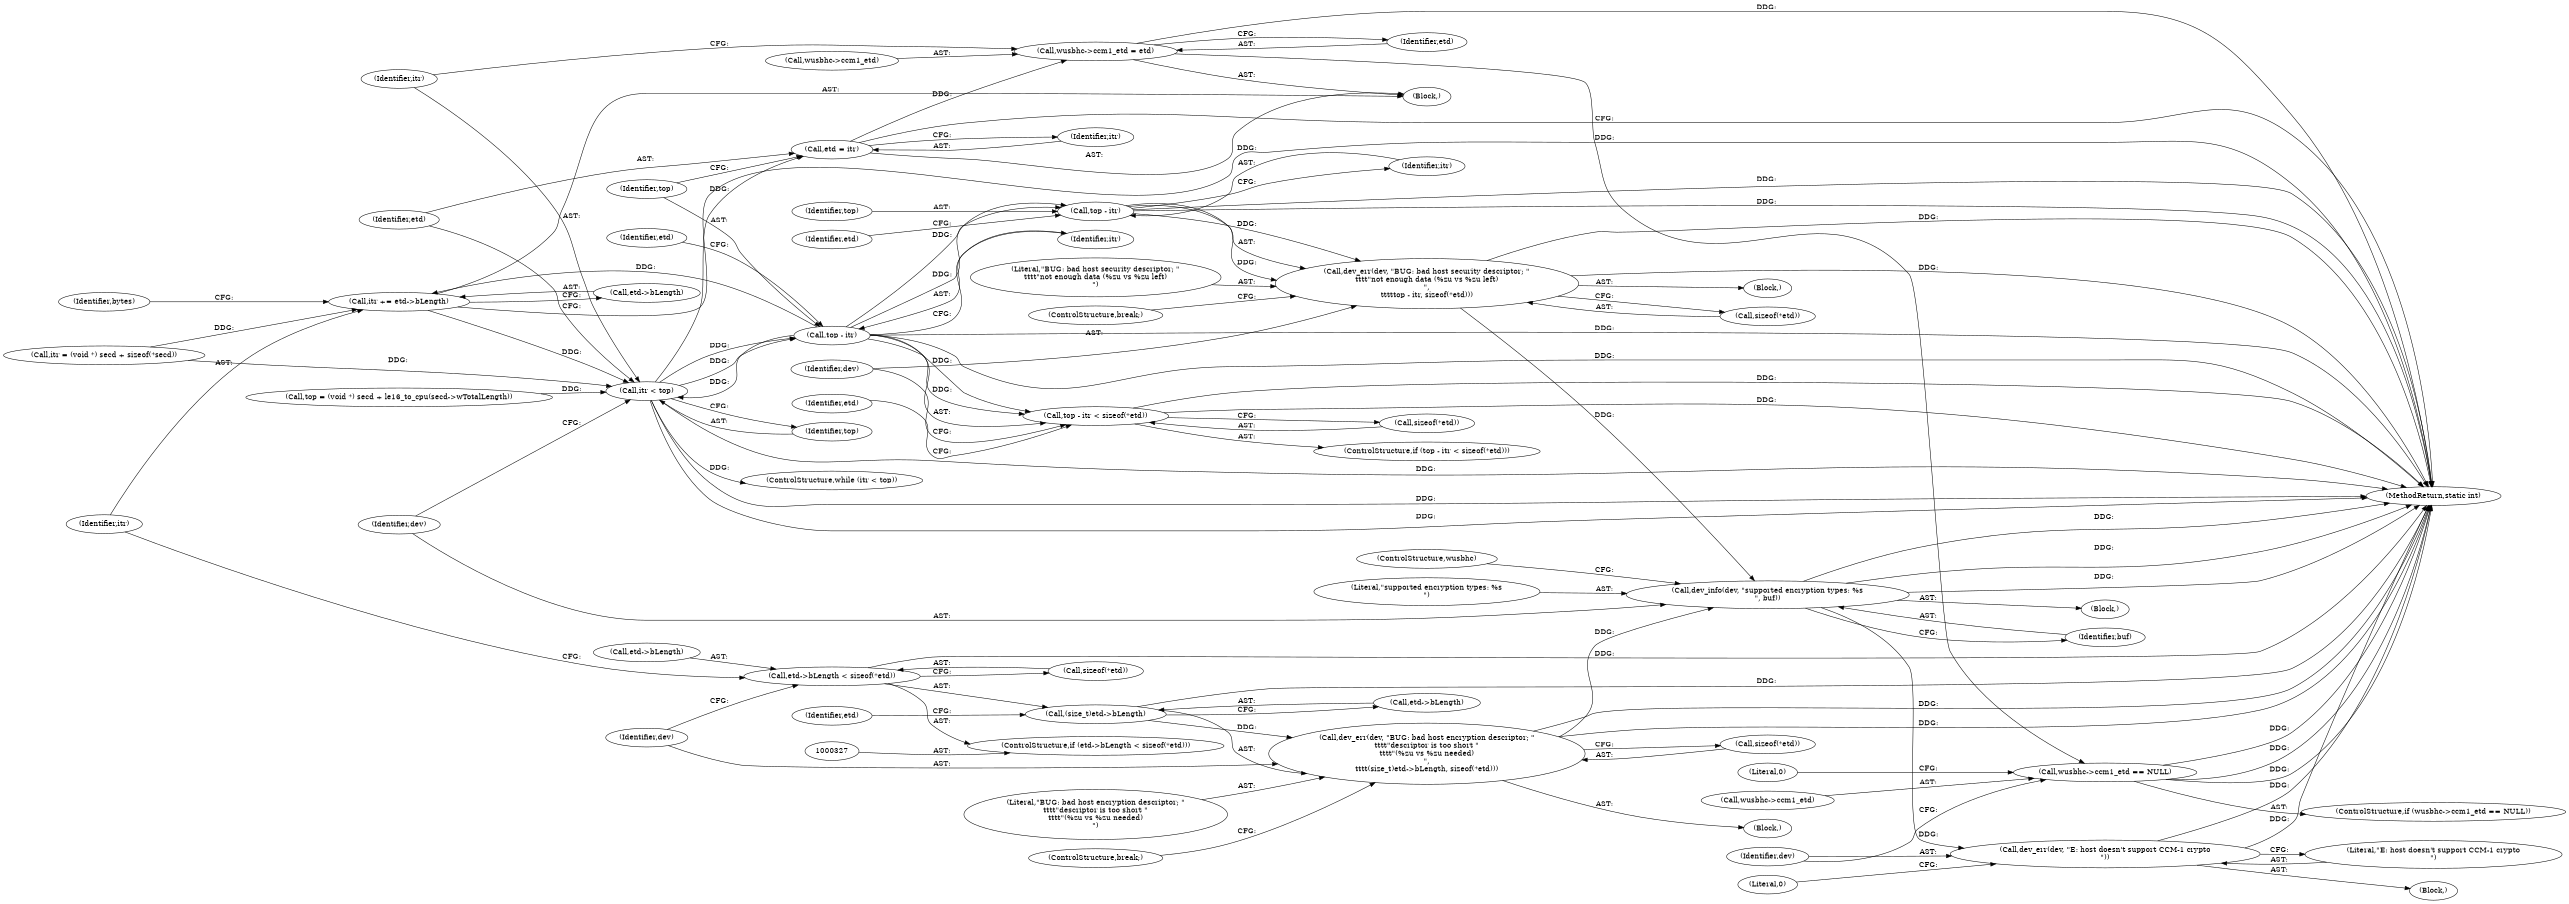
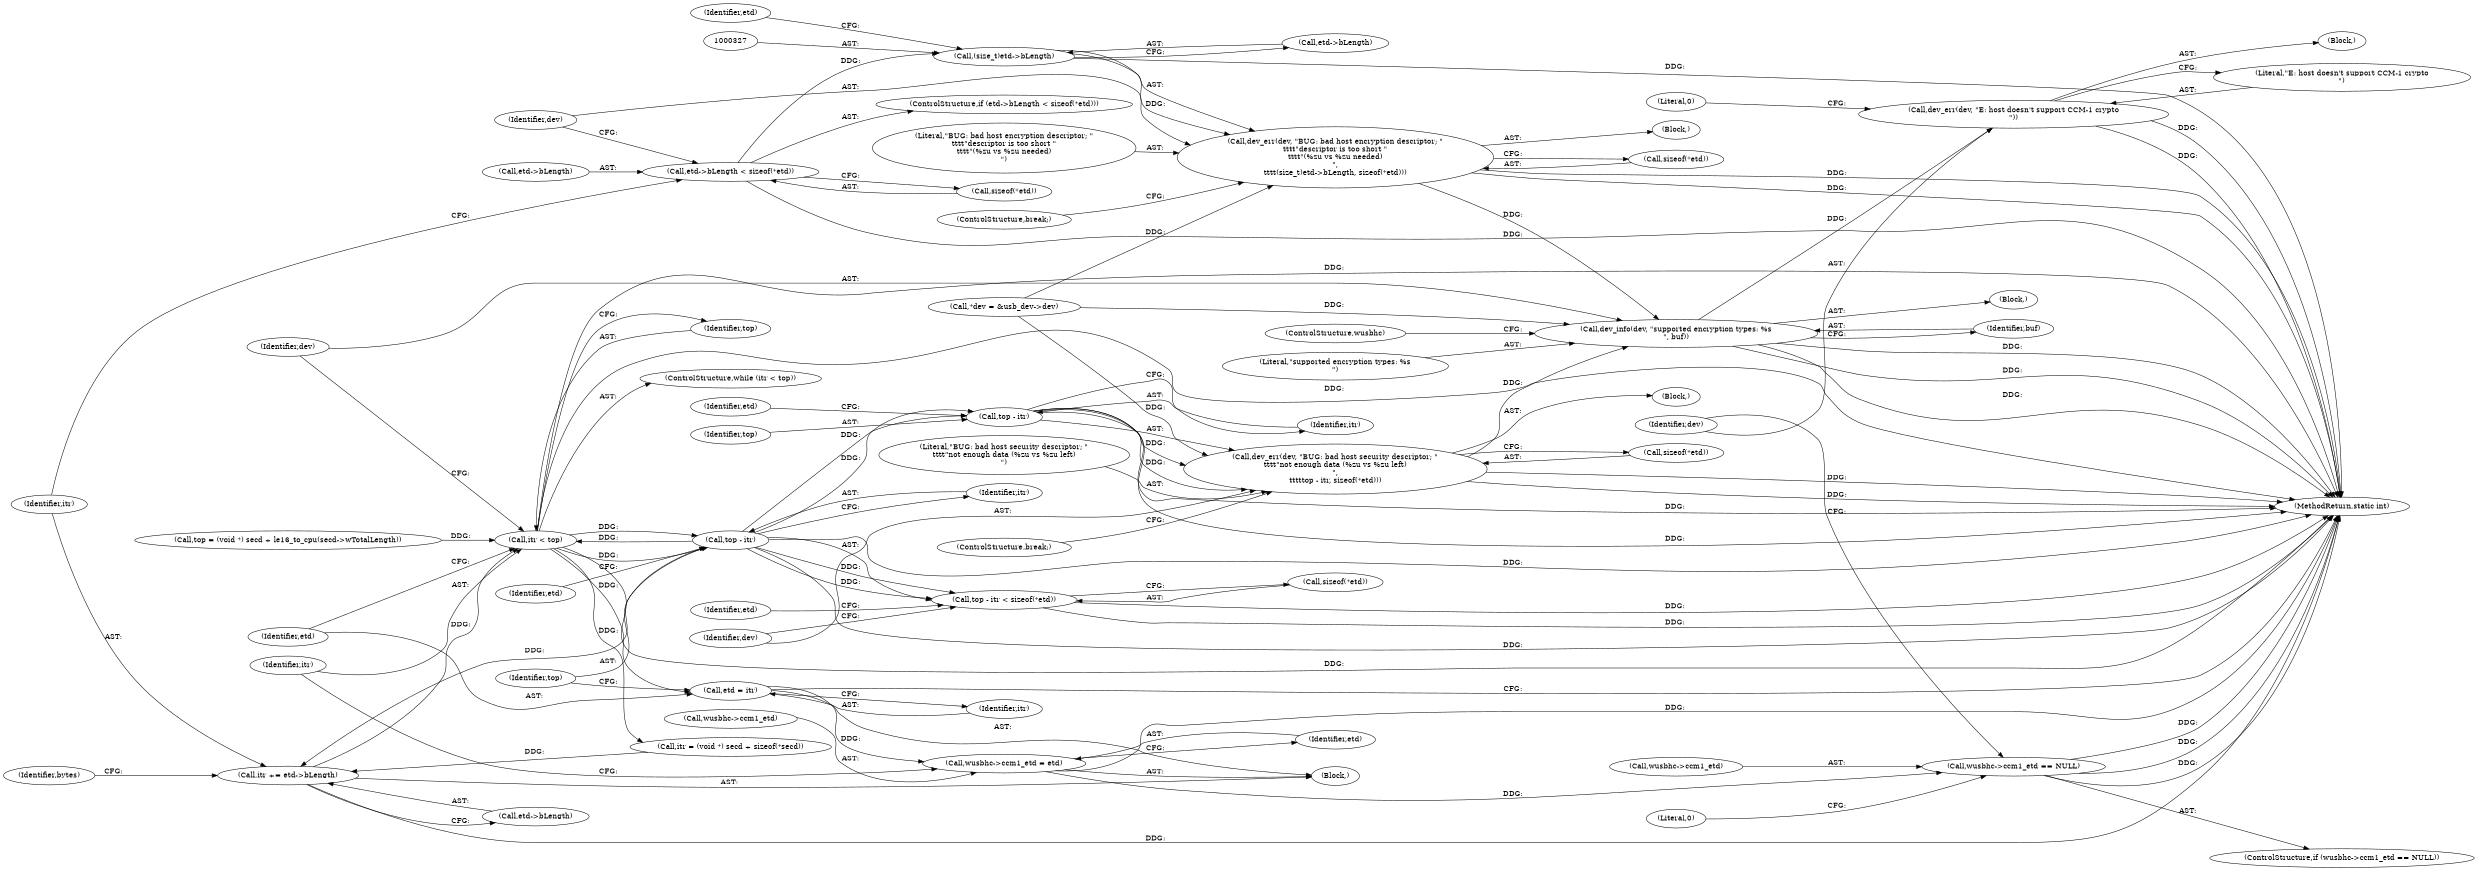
node "(Call,*dev = &usb_dev->dev)": added
edge "(Call,itr = (void *) secd + sizeof(*secd))" -> "(Call,itr < top)": reversed
node "(ControlStructure,if (top - itr < sizeof(*etd)))": removed
edge "(Call,itr < top)" -> "(ControlStructure,while (itr < top))": label "DDG: " -> "AST: "
edge "(Call,etd->bLength < sizeof(*etd))" -> "(Call,(size_t)etd->bLength)": label "AST: " -> "DDG: "
edge "1000327" -> "(ControlStructure,if (etd->bLength < sizeof(*etd)))": now "1000327" -> "(Call,(size_t)etd->bLength)"
